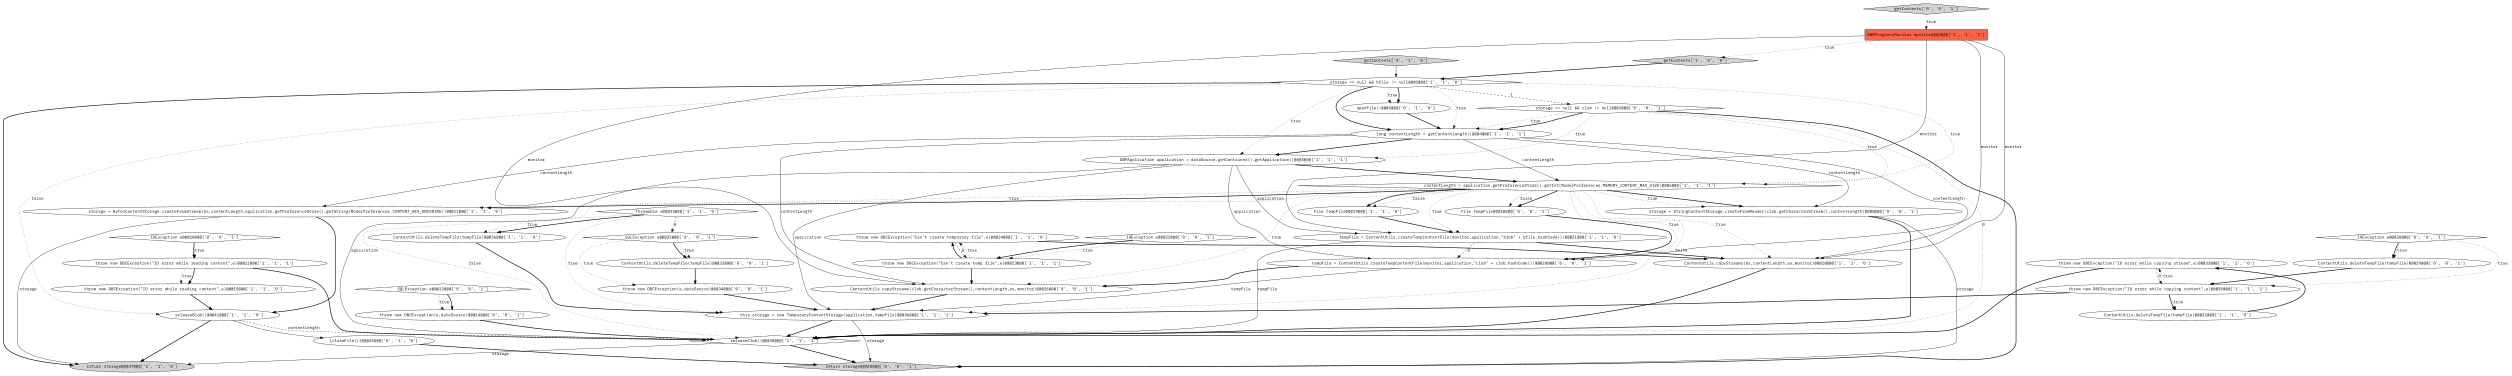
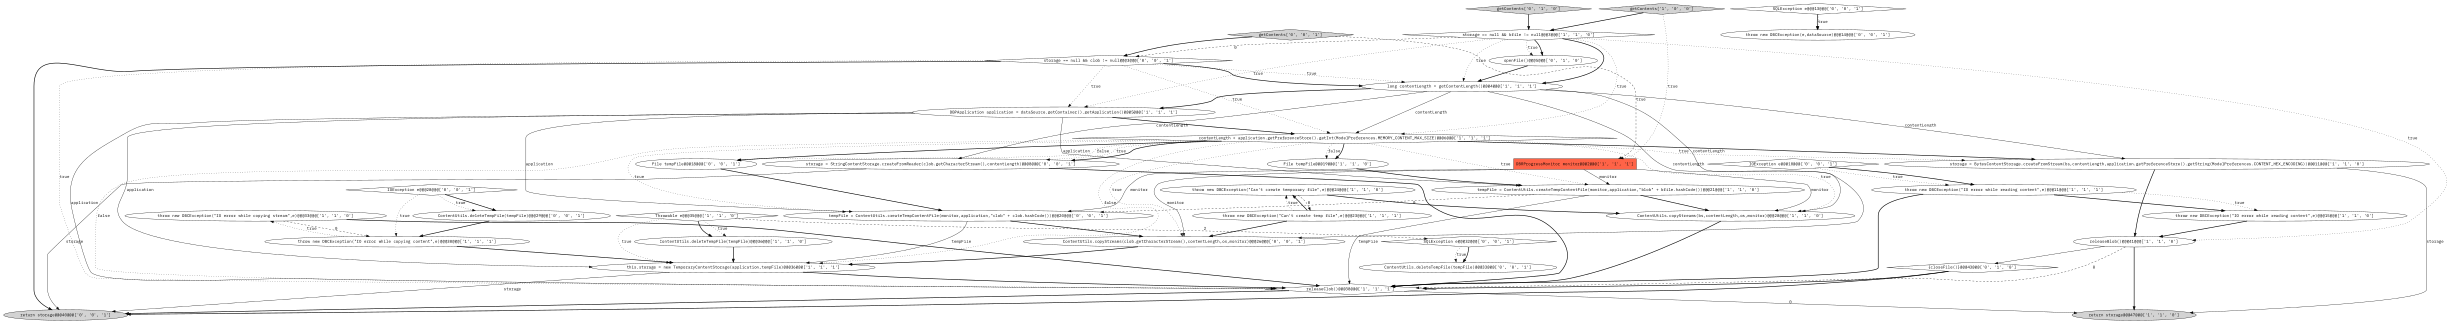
edge "getContents['0', '0', '1']" -> "DBRProgressMonitor monitor@@@2@@@['1', '1', '1']": style dotted -> dashed
edge "getContents['0', '0', '1']" -> "storage == null && clob != null@@@3@@@['0', '0', '1']": added
edge "DBRProgressMonitor monitor@@@2@@@['1', '1', '1']" -> "getContents['1', '0', '0']": reversed
edge "getContents['0', '1', '0']" -> "storage == null && bfile != null@@@3@@@['1', '1', '0']": style solid -> bold
edge "storage == null && bfile != null@@@3@@@['1', '1', '0']" -> "return storage@@@47@@@['1', '1', '0']": removed
edge "storage == null && bfile != null@@@3@@@['1', '1', '0']" -> "storage == null && clob != null@@@3@@@['0', '0', '1']": label "1" -> "0"
edge "storage == null && bfile != null@@@3@@@['1', '1', '0']" -> "releaseBlob()@@@41@@@['1', '1', '0']": label "false" -> "true"
edge "Throwable e@@@35@@@['1', '1', '0']" -> "SQLException e@@@32@@@['0', '0', '1']": label "0" -> "2"
edge "storage == null && clob != null@@@3@@@['0', '0', '1']" -> "releaseClob()@@@38@@@['1', '1', '1']": label "0" -> "true"
node "IOException e@@@22@@@['0', '0', '1']": removed
node "throw new DBCException(e,dataSource)@@@34@@@['0', '0', '1']": removed
node "ContentUtils.deleteTempFile(tempFile)@@@32@@@['1', '1', '0']": removed
edge "releaseBlob()@@@41@@@['1', '1', '0']" -> "releaseClob()@@@38@@@['1', '1', '1']": label "contentLength" -> "0"
edge "throw new DBCException(e,dataSource)@@@14@@@['0', '0', '1']" -> "releaseClob()@@@38@@@['1', '1', '1']": now "{closeFile()}@@@43@@@['0', '1', '0']" -> "releaseClob()@@@38@@@['1', '1', '1']"
node "{closeFile()}@@@43@@@['0', '1', '0']": shape ellipse -> diamond
edge "releaseClob()@@@38@@@['1', '1', '1']" -> "return storage@@@47@@@['1', '1', '0']": label "storage" -> "0"
node "return storage@@@40@@@['0', '0', '1']": shape diamond -> ellipse
